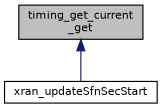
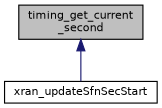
node "timing_get_current _get": label "timing_get_current _get" -> "timing_get_current _second"
